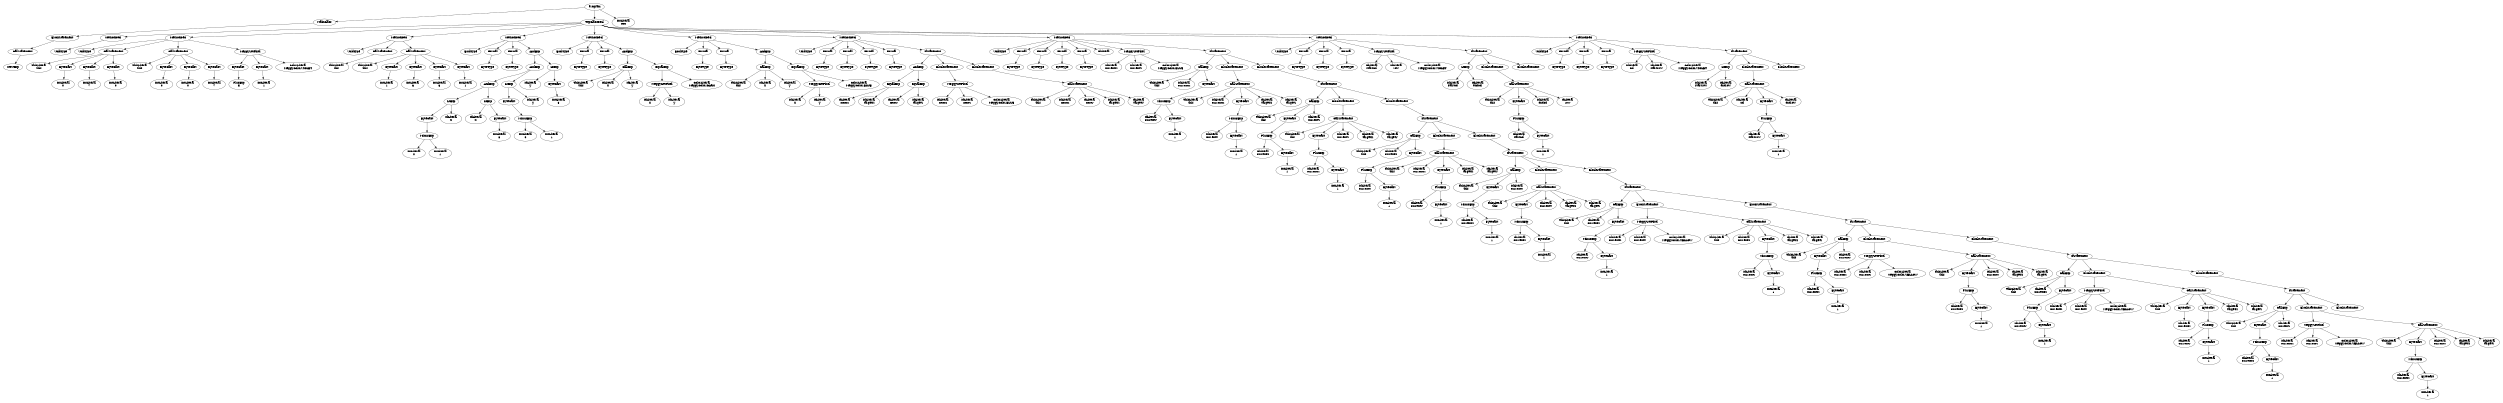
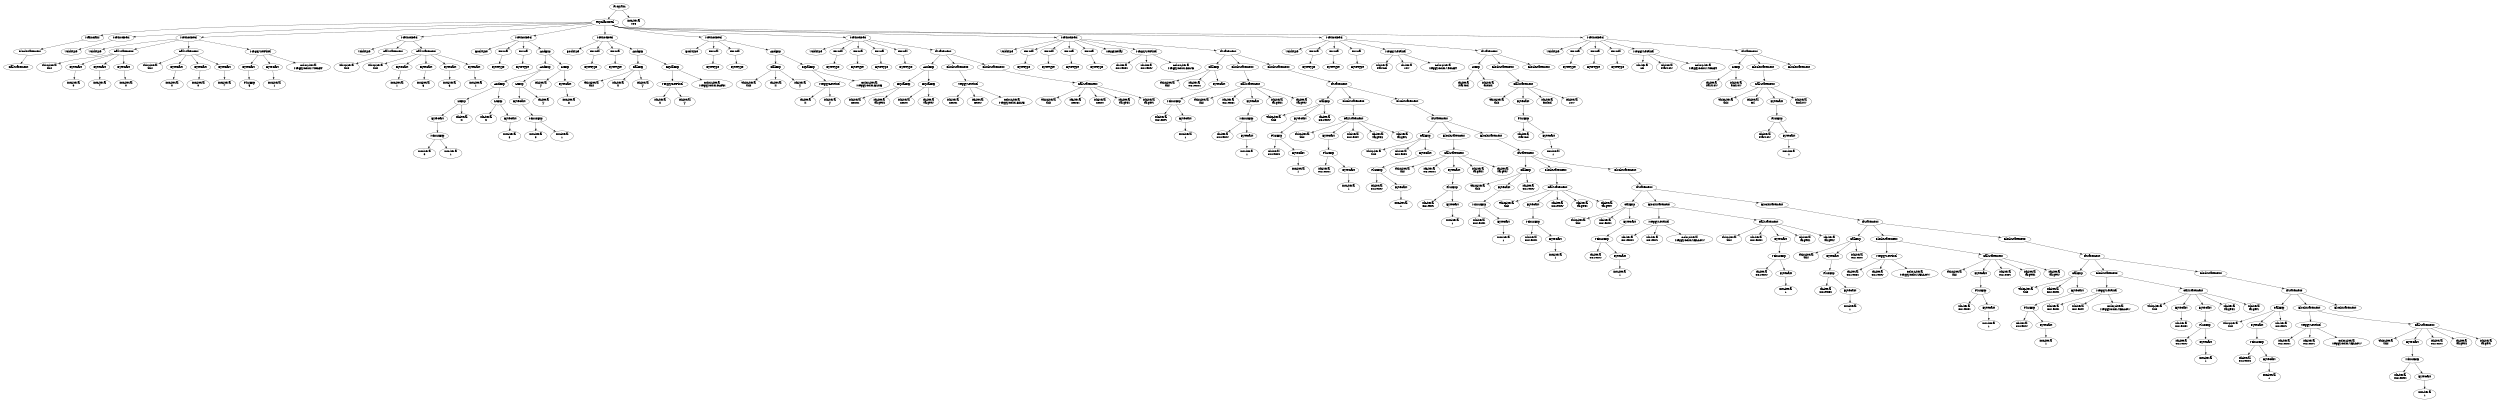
edge "Program" -> "MainClass": now "TopClassDecl" -> "MainClass"
node "IdLiteral": label "IdLiteral" -> "MeggyDelay"
node "NewExp": removed
